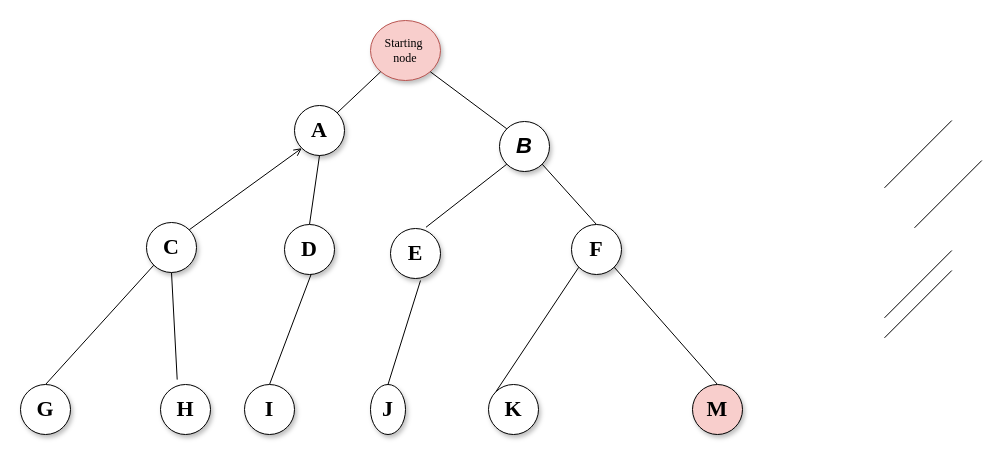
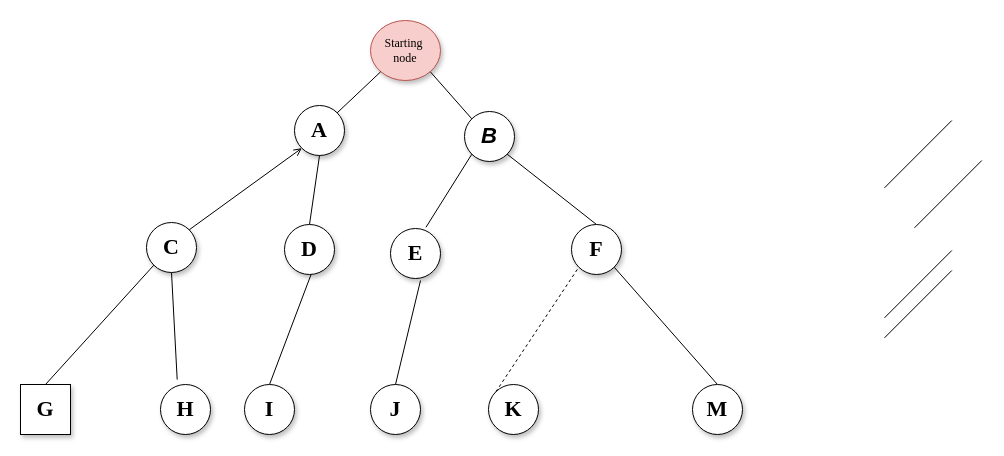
node "B": moved (525, 147) -> (490, 137)
edge "F" -- "K": style solid -> dashed
node "G": shape ellipse -> rectangle
node "J": size 35x50 -> 50x50
node "M": fillcolor #f8cecc -> #ffffff
